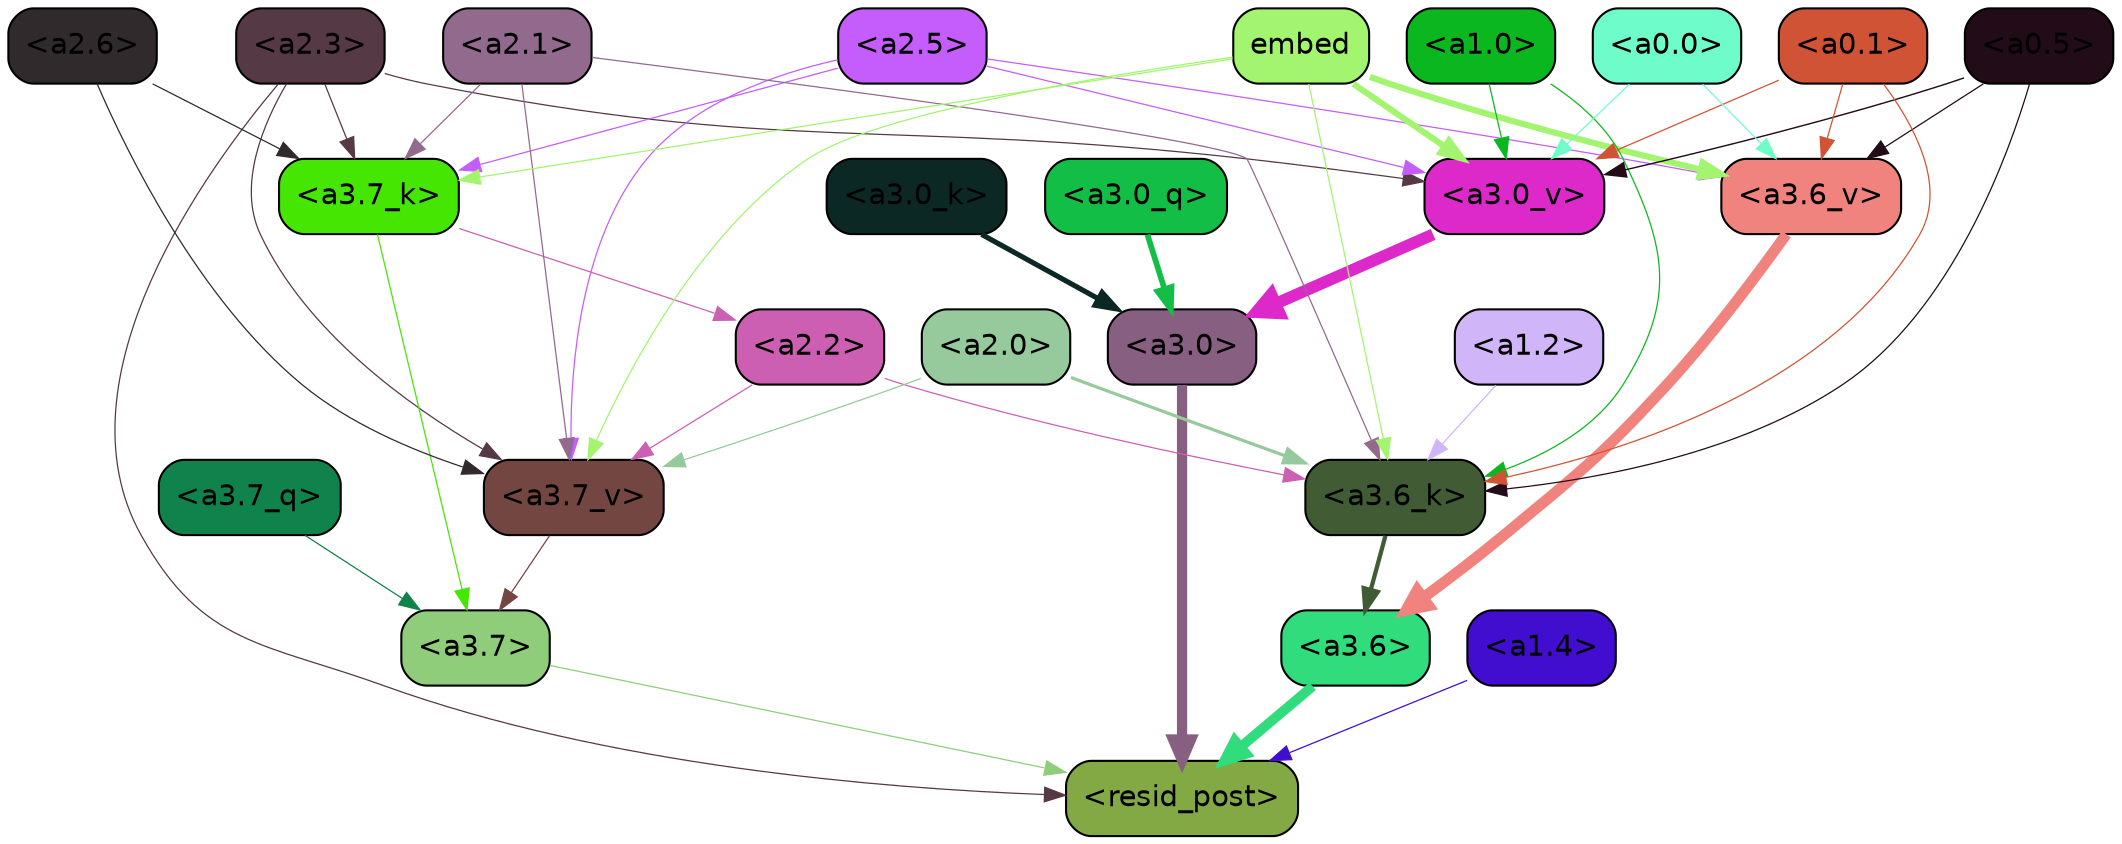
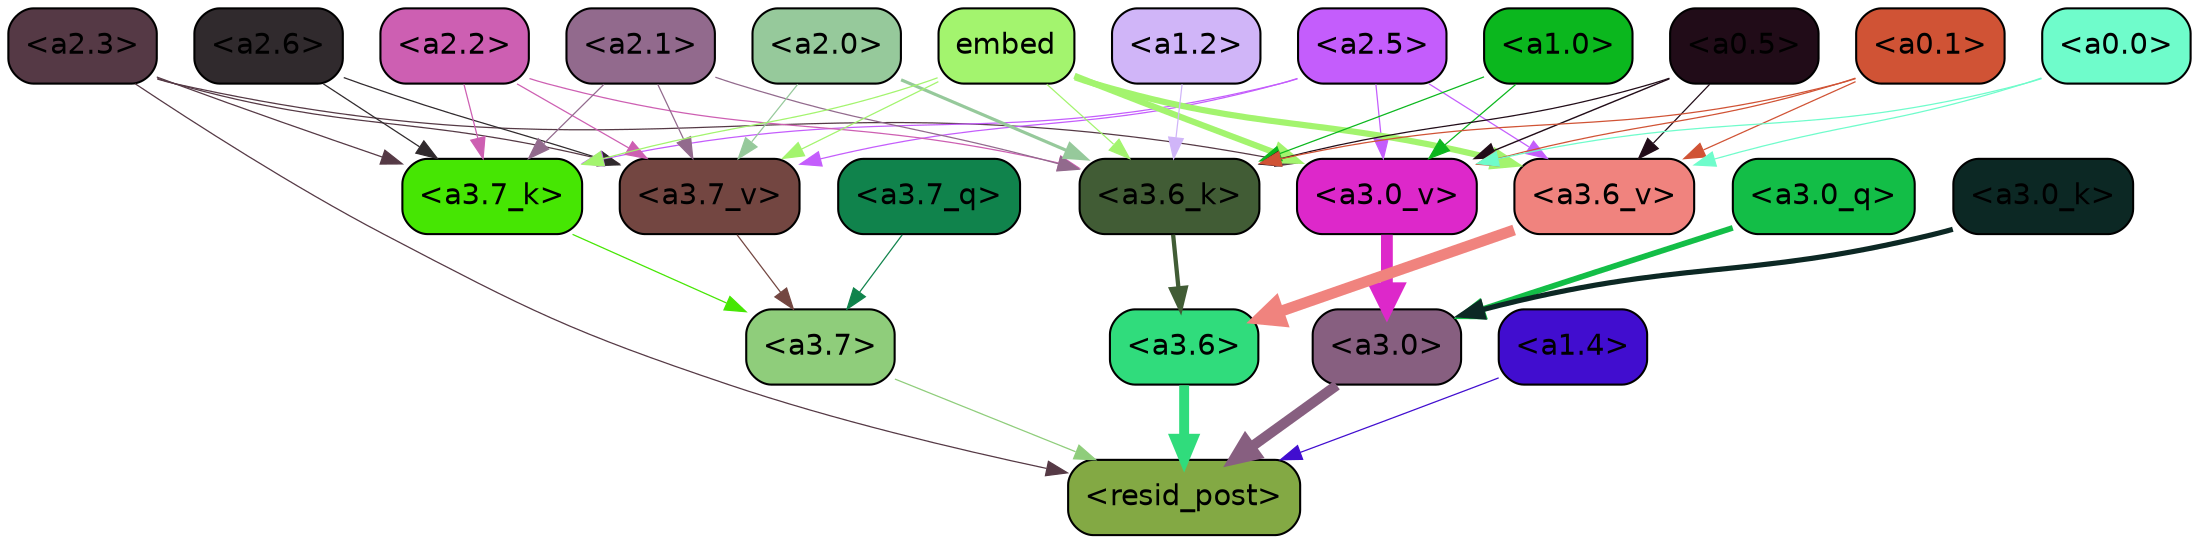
edge "<a3.7_k>" -> "<a2.2>": reversed
